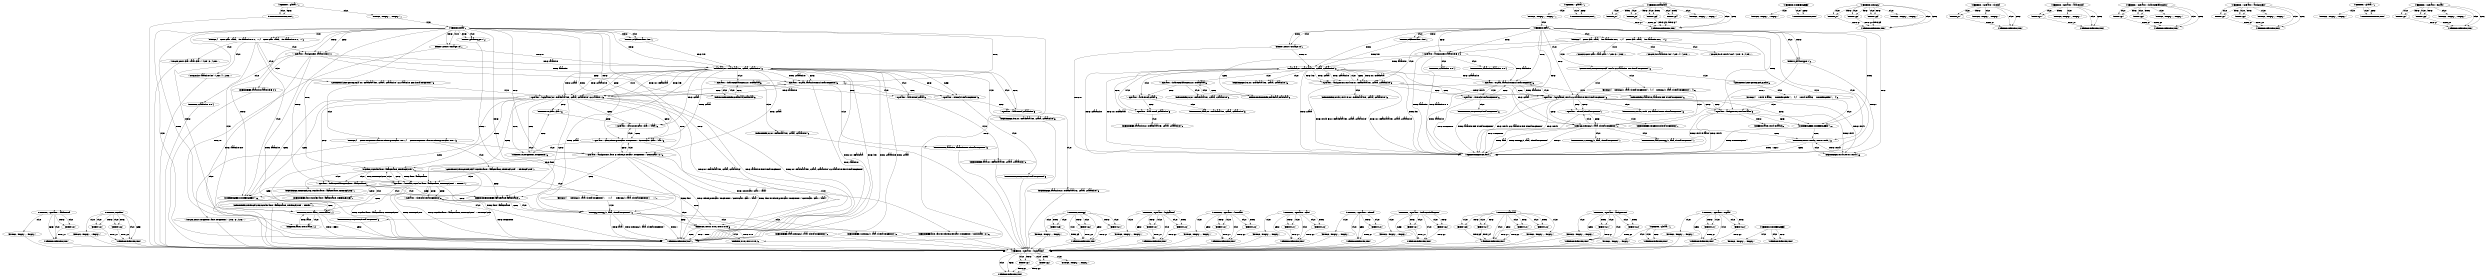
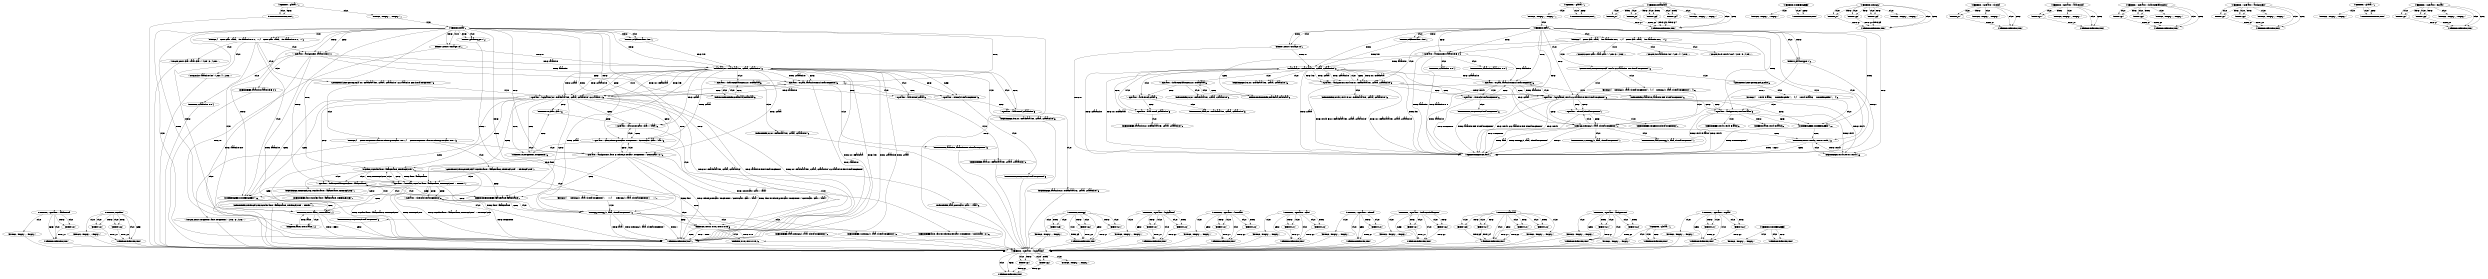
node "(IDENTIFIER,result,result && data_size == sizeof(LOGFONT))": removed
node "(IDENTIFIER,result,result = false)": added
edge "(<operator>.indirectFieldAccess,font->lfFaceName)" -> "(IDENTIFIER,font,_tcsnlen(font->lfFaceName, LF_FACESIZE))": reversed
node "(IDENTIFIER,data,const_cast<char*>(data))": added
